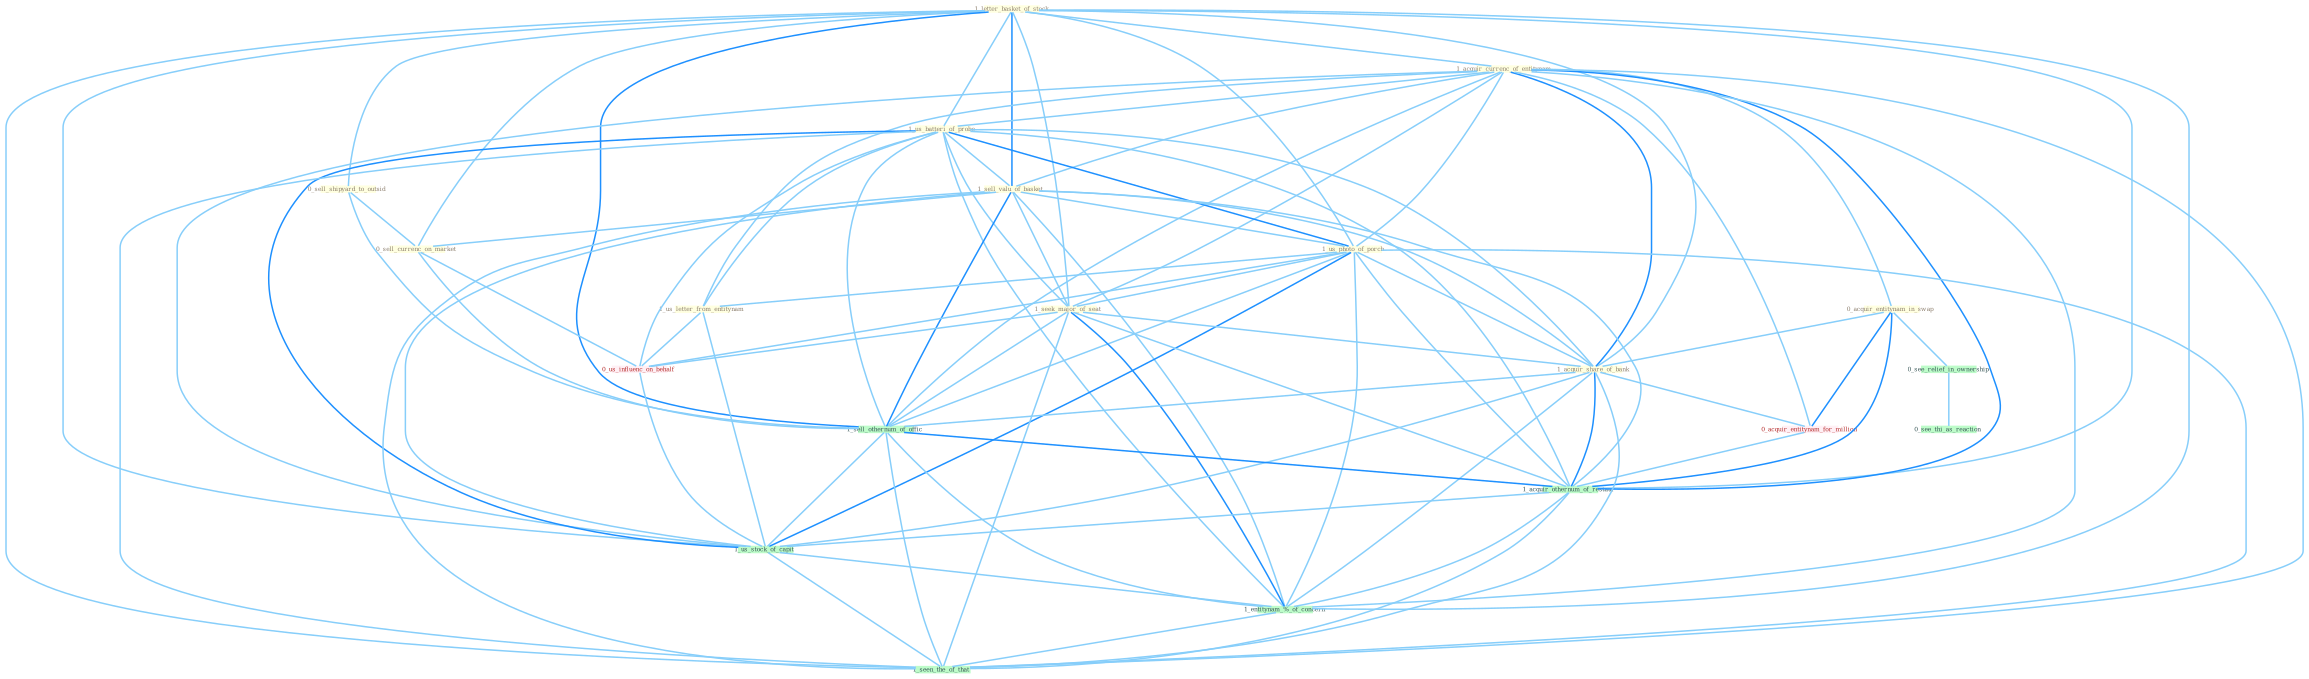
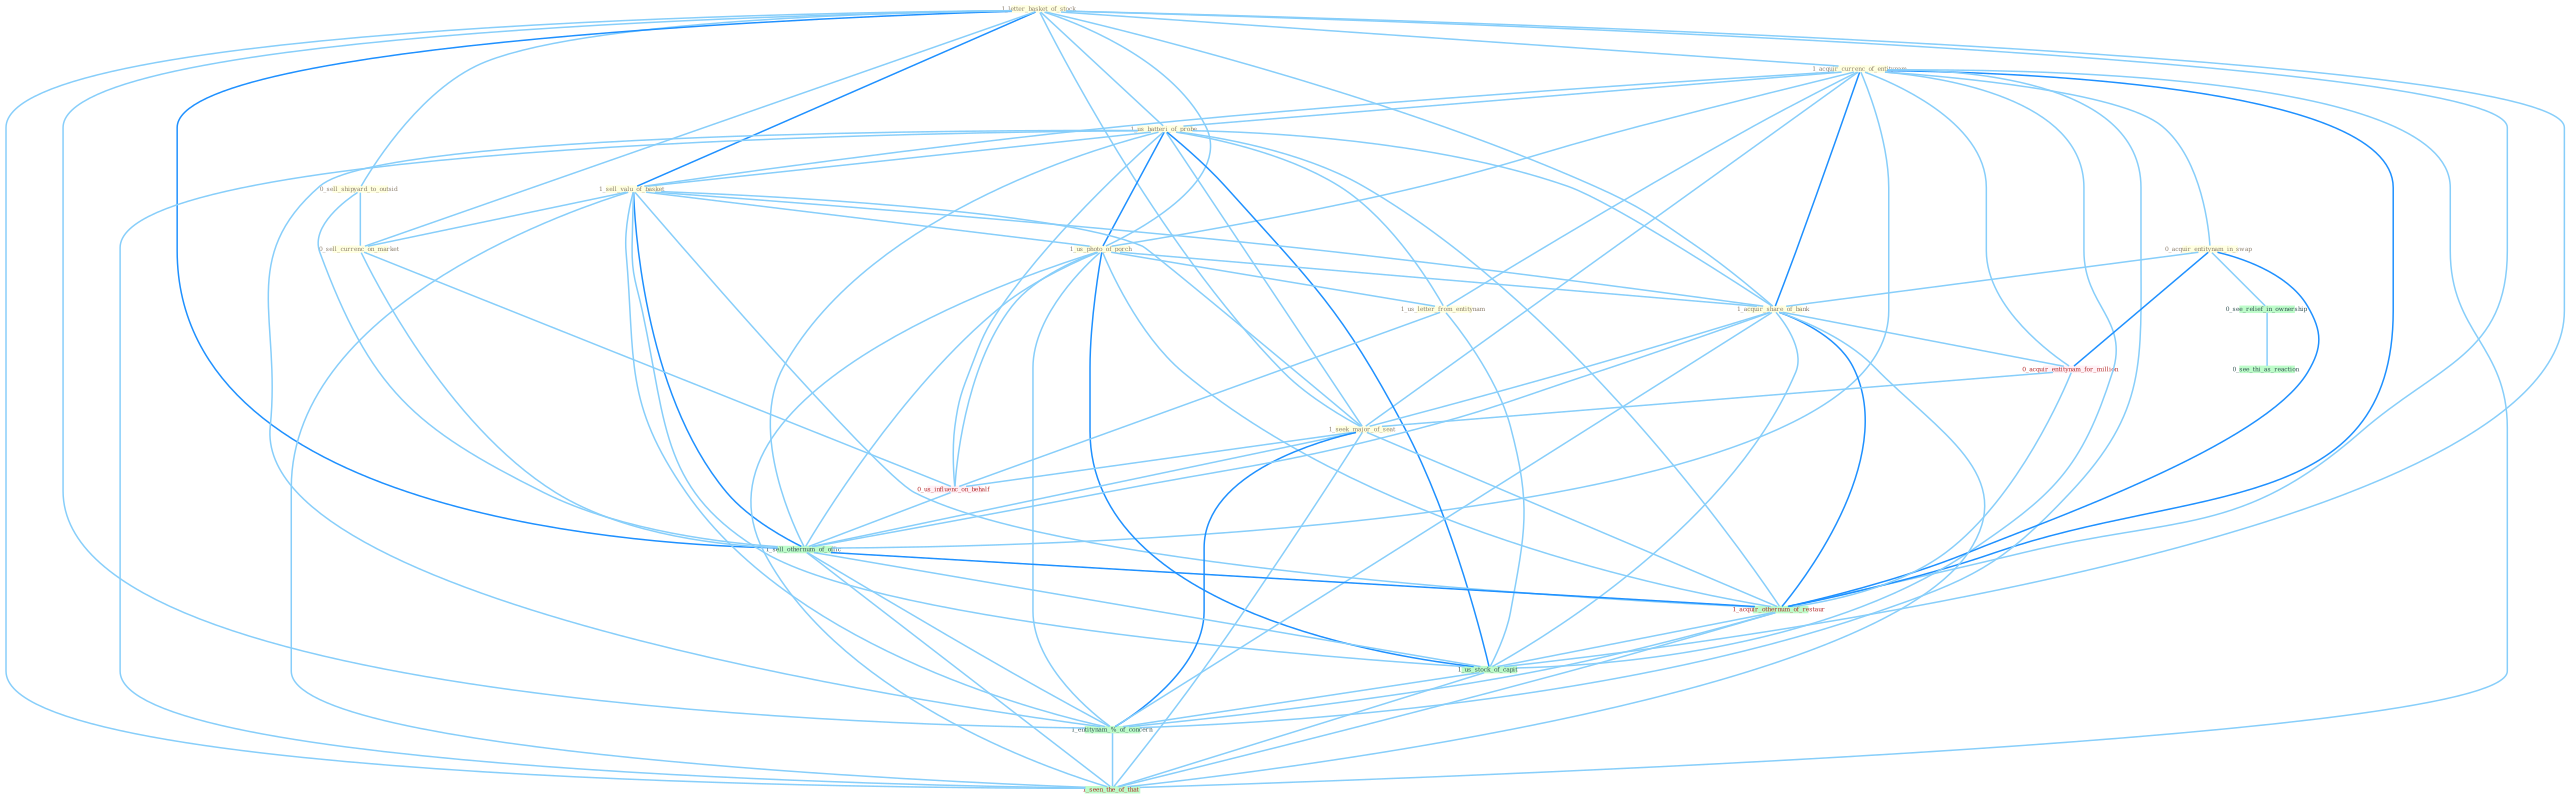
edge "1_us_photo_of_porch" -- "1_seek_major_of_seat": now "0_acquir_entitynam_for_million" -- "1_seek_major_of_seat"
edge "0_us_influenc_on_behalf" -- "1_us_stock_of_capit": now "0_us_influenc_on_behalf" -- "1_sell_othernum_of_offic"
node "1_acquir_othernum_of_restaur": fontcolor #2f4f4f -> #b22222
node "1_seen_the_of_that": fontcolor #2f4f4f -> #b22222
